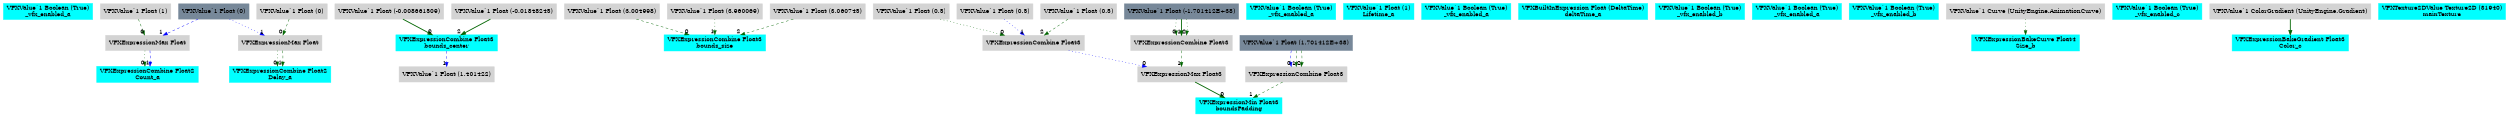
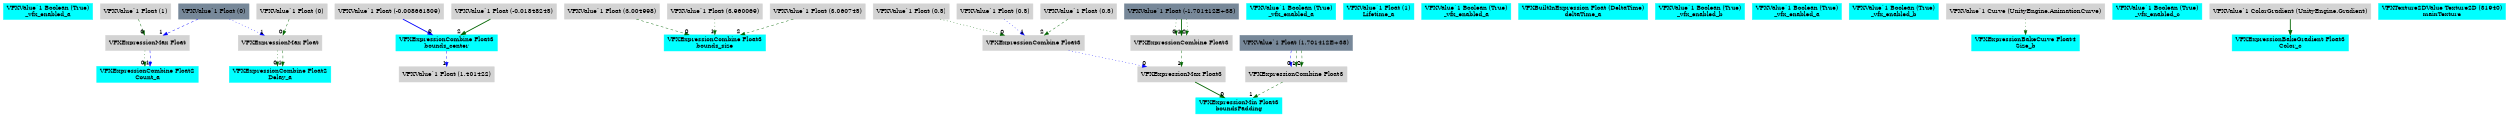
edge "VFXValue`1 Float (-0.008661509)" -> "VFXExpressionCombine Float3 bounds_center": color darkgreen -> blue
